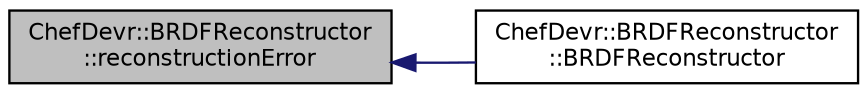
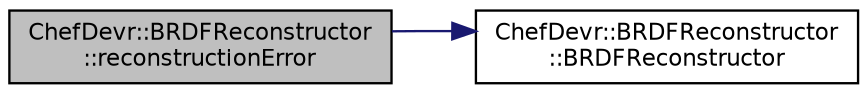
edge "ChefDevr::BRDFReconstructor ::BRDFReconstructor" -> "ChefDevr::BRDFReconstructor ::reconstructionError": reversed
